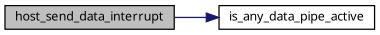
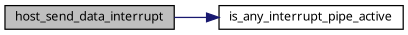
node "is_any_data_pipe_active": label "is_any_data_pipe_active" -> "is_any_interrupt_pipe_active"
